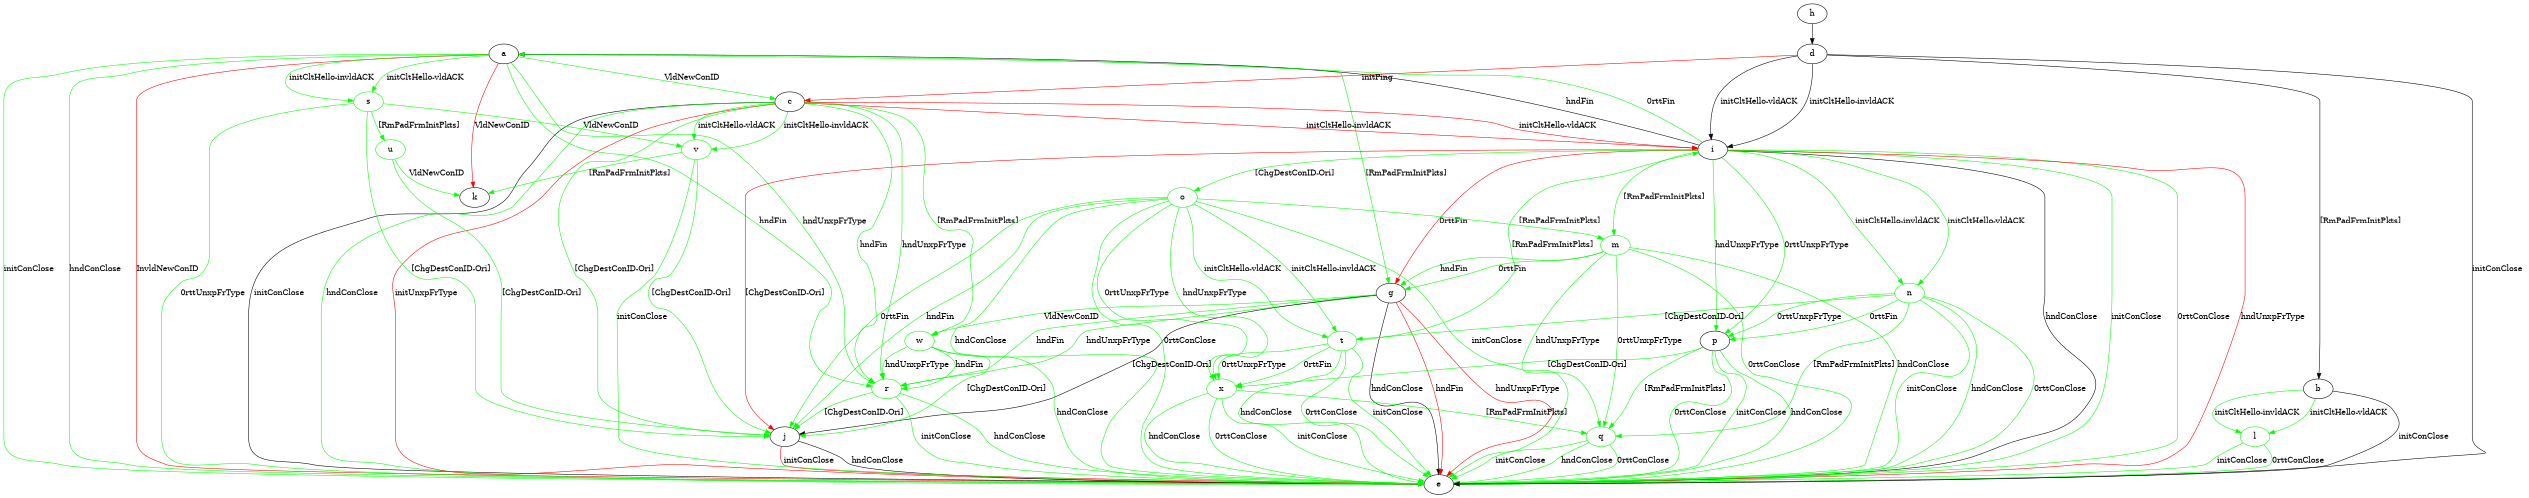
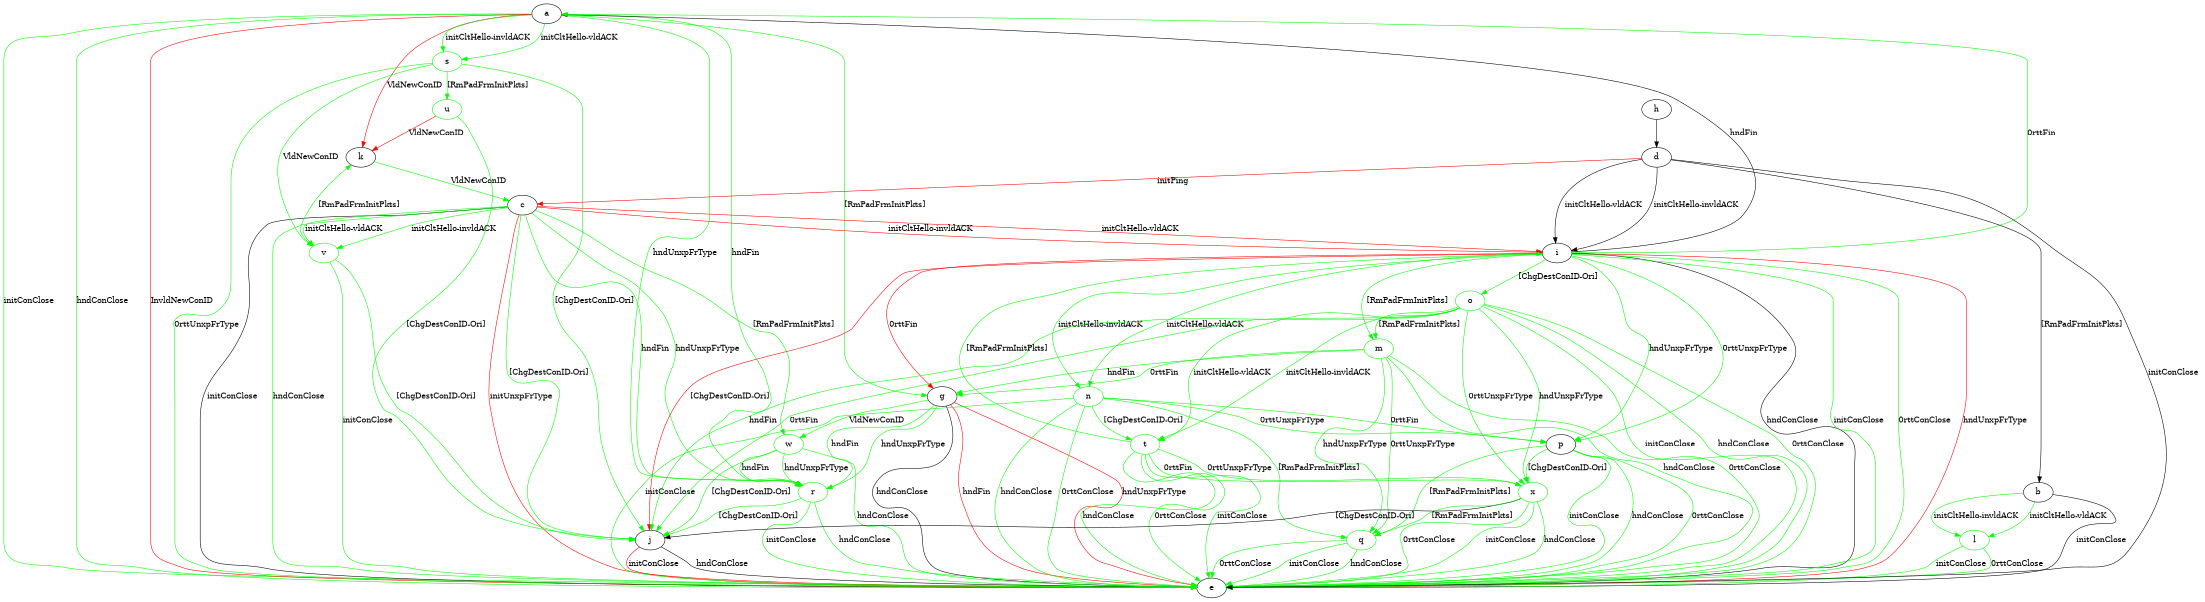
edge "a" -> "c": now "k" -> "c"
edge "u" -> "k": color green -> red
edge "g" -> "j": now "x" -> "j"
